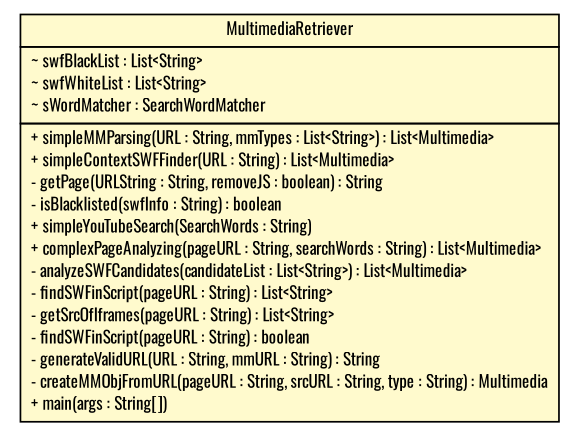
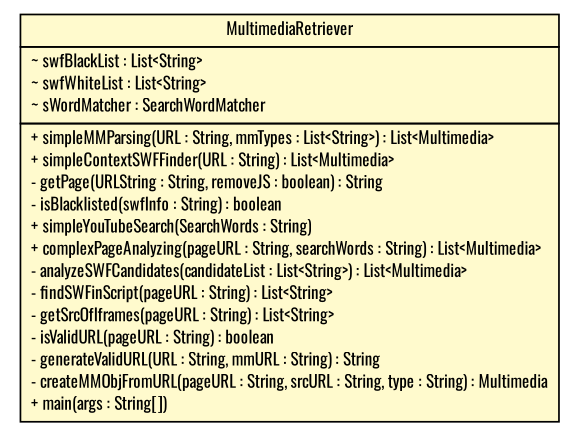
node "MultimediaRetriever": text "- findSWFinScript(pageURL : String) : boolean" -> "- isValidURL(pageURL : String) : boolean"
